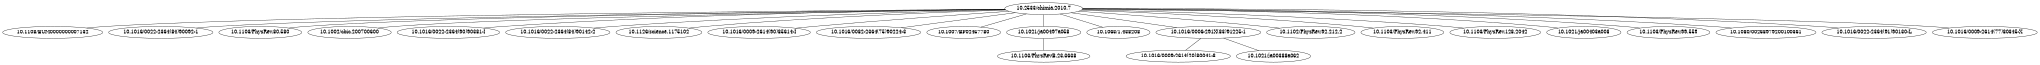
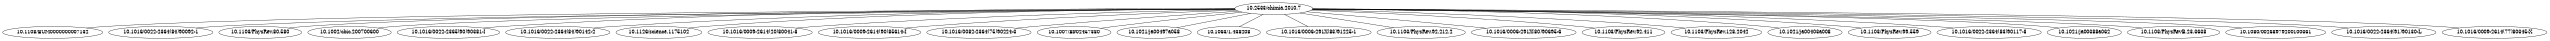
node "10.1016/0022-2364(90)90381-I": label "10.1016/0022-2364(90)90381-I" -> "10.1016/0022-2365(90)90381-I"
node "10.1007/BF02457780": label "10.1007/BF02457780" -> "10.1007/BF02457380"
node "10.1102/PhysRev.92.212.2": label "10.1102/PhysRev.92.212.2" -> "10.1103/PhysRev.92.212.2"
node "10.1016/0006-291X(80)90695-6": added
node "10.1016/0022-2364(83)90117-8": added
edge "10.1021/ja00497a058" -- "10.1103/PhysRevB.23.3638": now "10.2533/chimia.2010.7" -- "10.1103/PhysRevB.23.3638"
edge "10.1016/0006-291X(83)91225-1" -- "10.1016/0009-2614(20)80041-8": now "10.2533/chimia.2010.7" -- "10.1016/0009-2614(20)80041-8"
edge "10.1016/0006-291X(83)91225-1" -- "10.1021/ja00388a062": now "10.2533/chimia.2010.7" -- "10.1021/ja00388a062"
